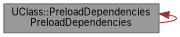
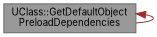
node "UClass::PreloadDependencies PreloadDependencies": label "UClass::PreloadDependencies PreloadDependencies" -> "UClass::GetDefaultObject PreloadDependencies"
